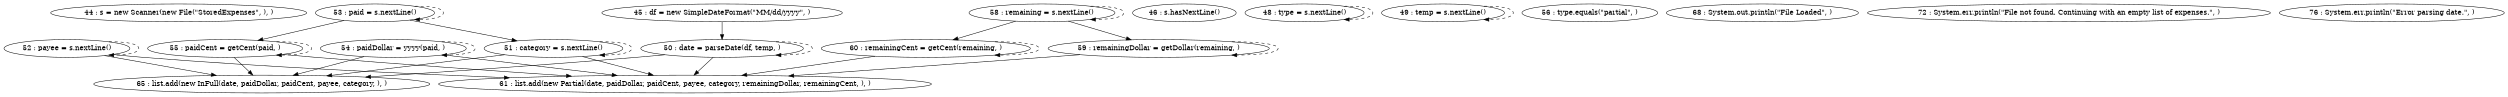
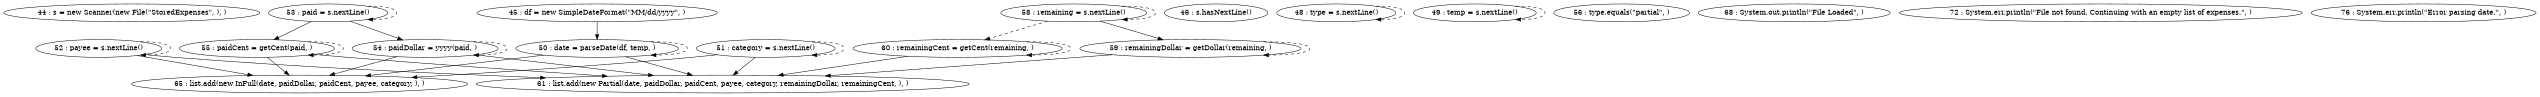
edge "53 : paid = s.nextLine()" -> "51 : category = s.nextLine()": now "53 : paid = s.nextLine()" -> "54 : paidDollar = yyyy(paid, )"
edge "58 : remaining = s.nextLine()" -> "60 : remainingCent = getCent(remaining, )": style solid -> dashed
